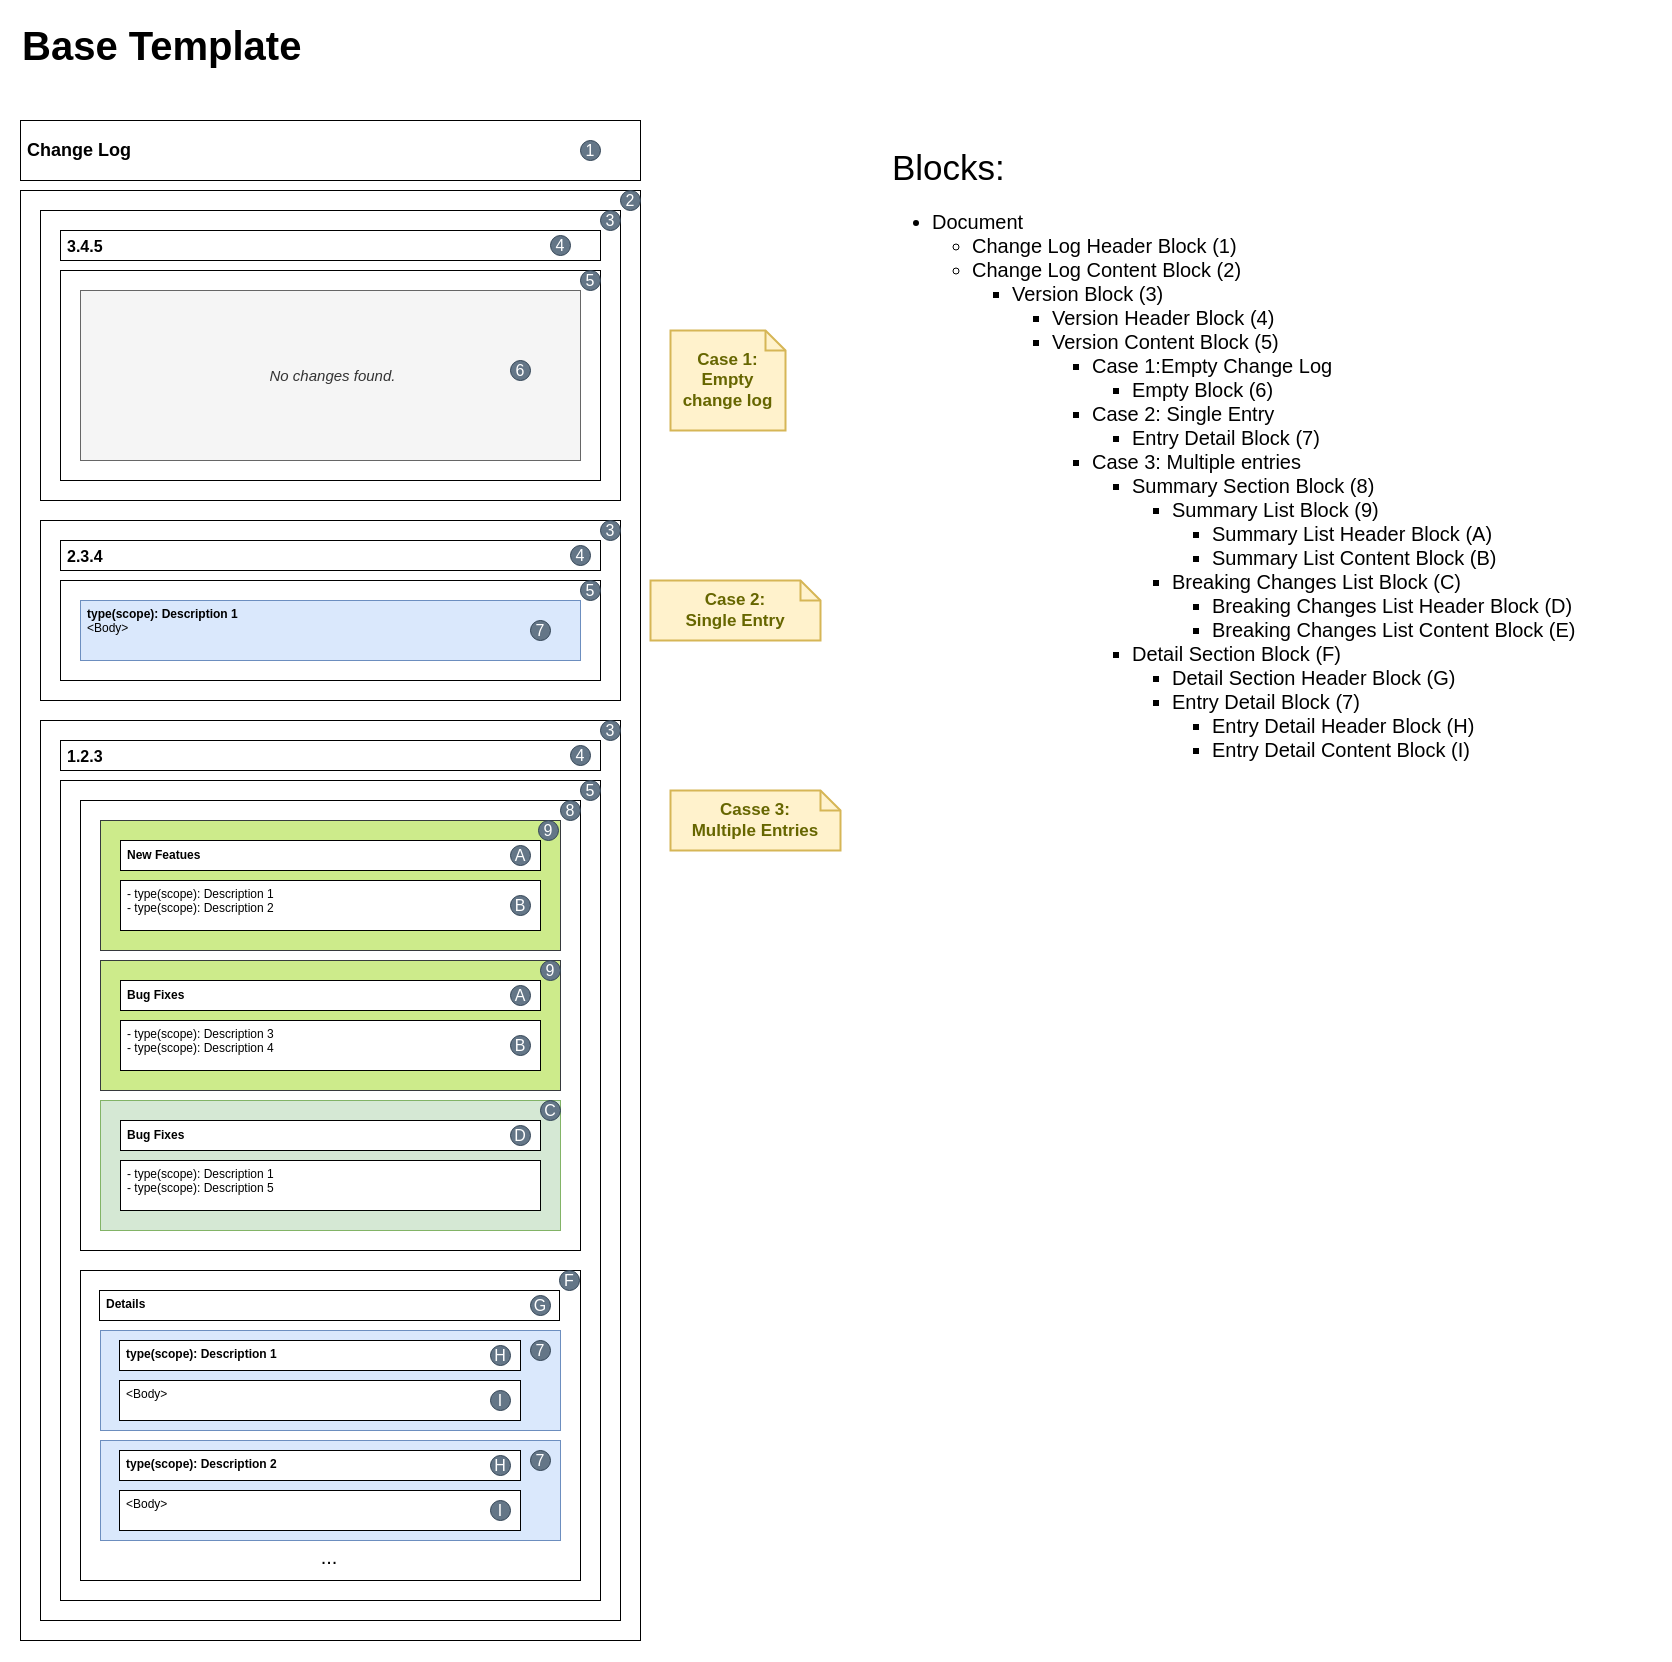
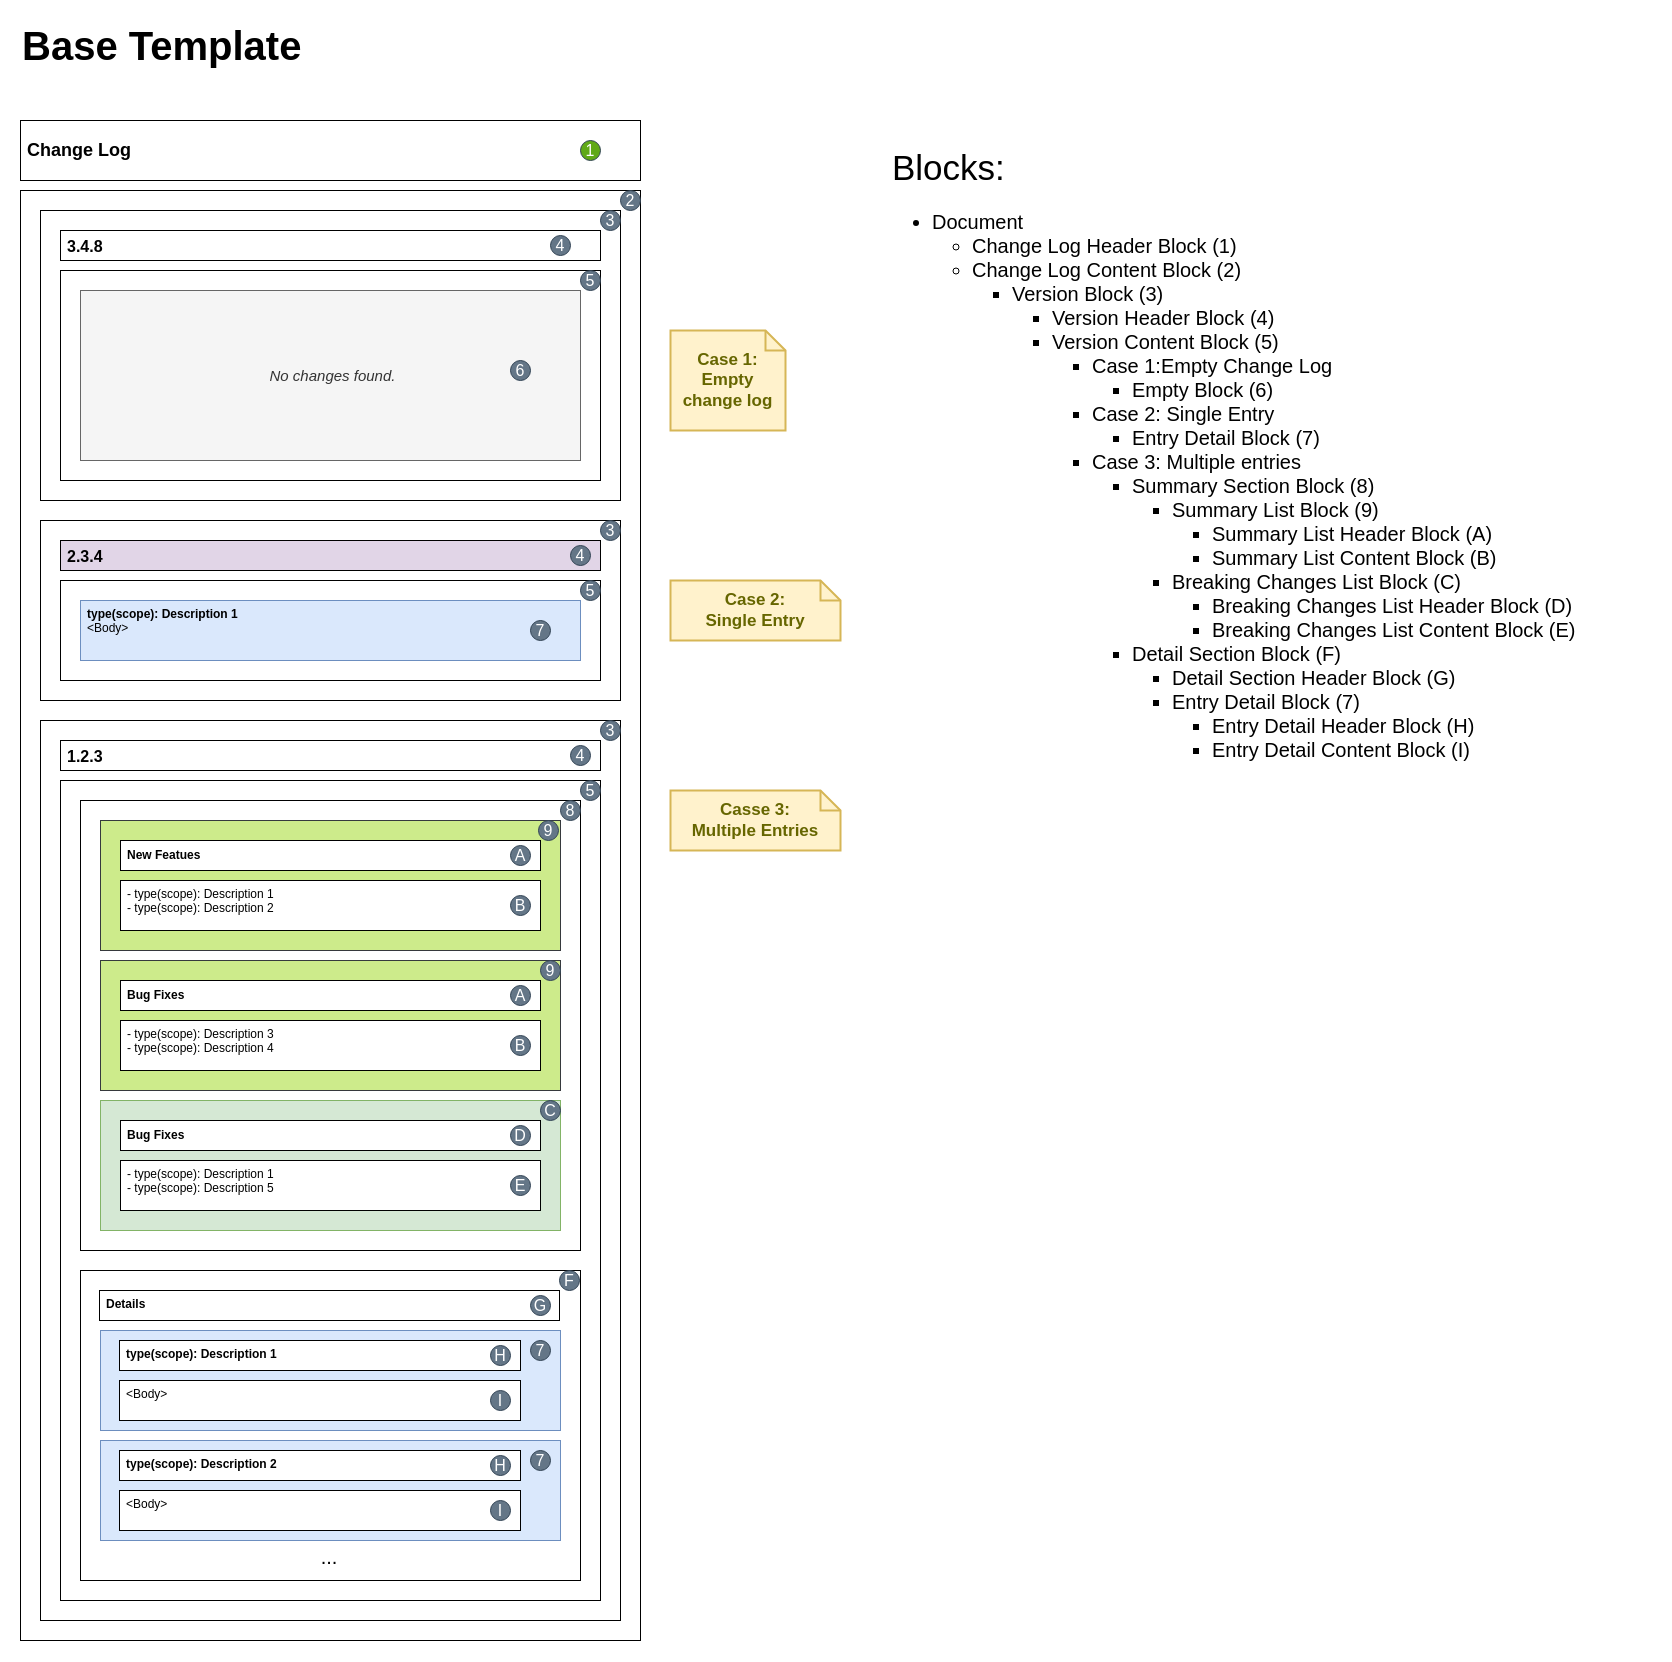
node "1": fillcolor #647687 -> #60a917
node "3.4.5": label "3.4.5" -> "3.4.8"
node "2.3.4": fillcolor #ffffff -> #e1d5e7
node "Case 2: Single Entry": moved (736, 611) -> (756, 611)
node "E": added
